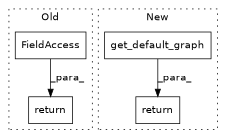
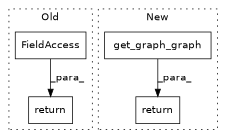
node "get_default_graph": label "get_default_graph" -> "get_graph_graph"
